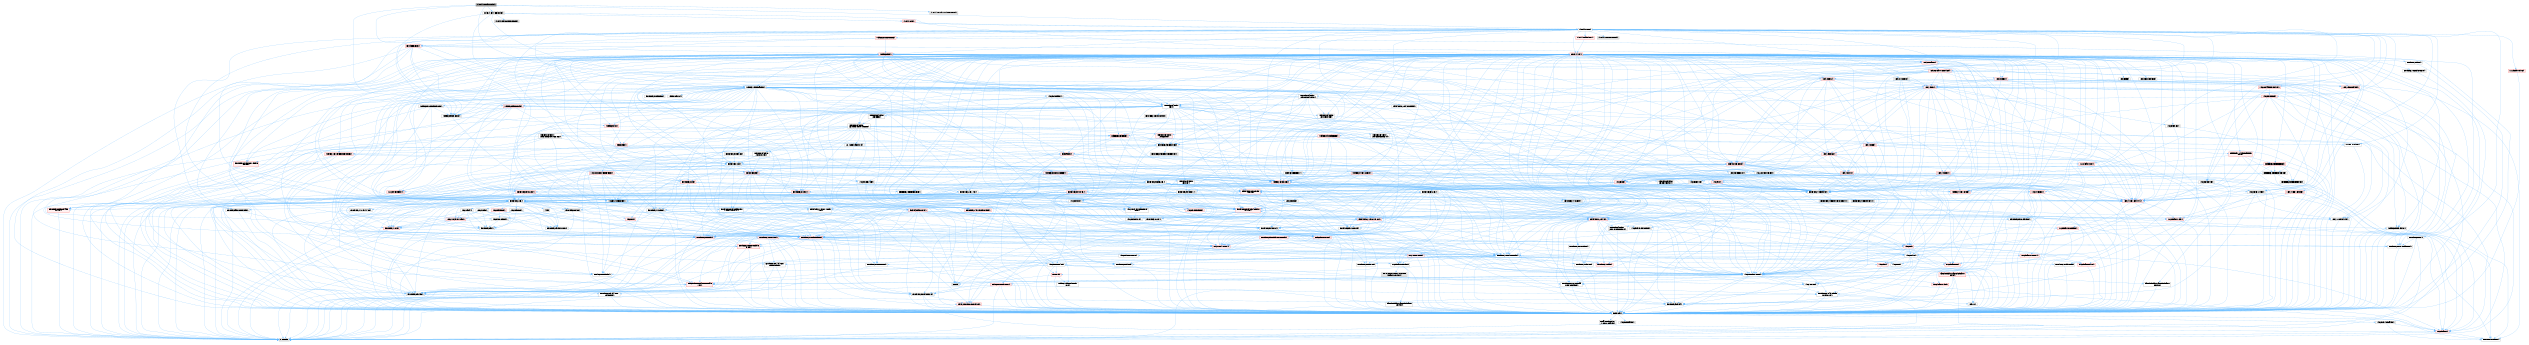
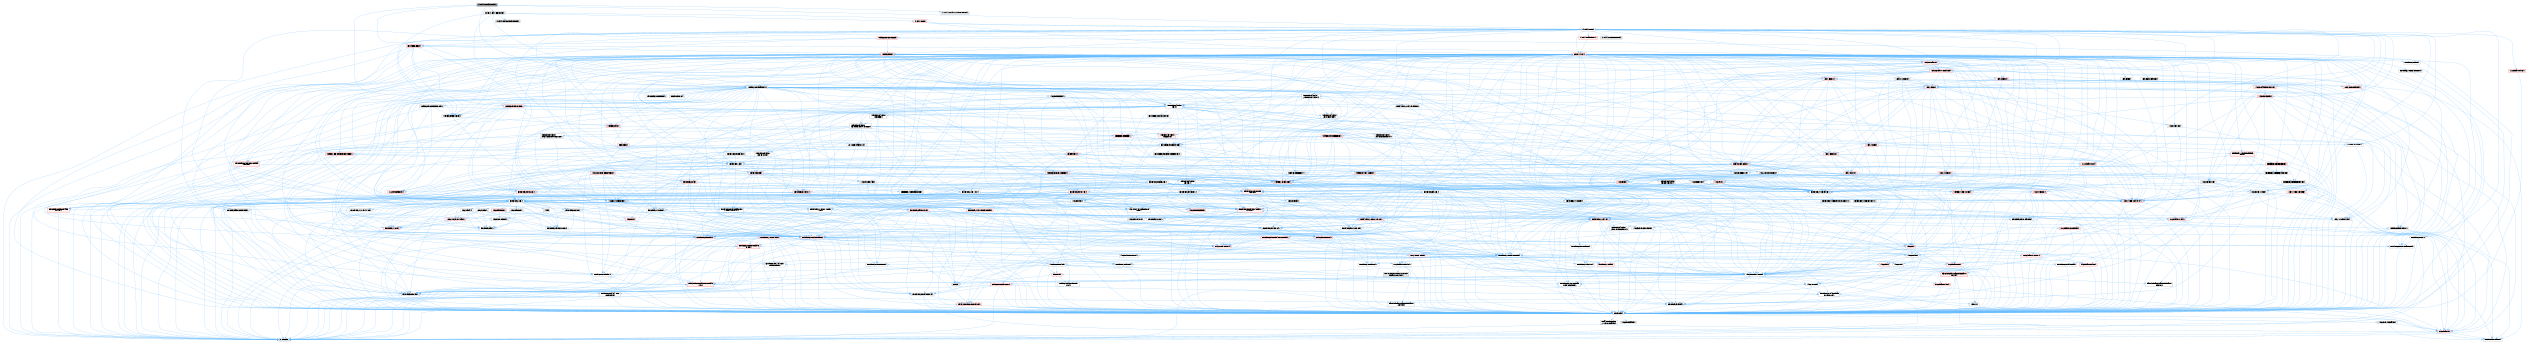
node "EnableIf/RefCounting.h": label "EnableIf/RefCounting.h" -> "Templates/RefCounting.h"
